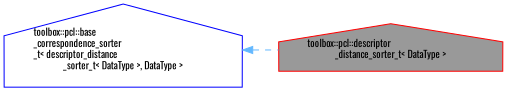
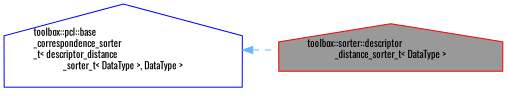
node "toolbox::pcl::descriptor _distance_sorter_t< DataType >": label "toolbox::pcl::descriptor _distance_sorter_t< DataType >" -> "toolbox::sorter::descriptor _distance_sorter_t< DataType >"
